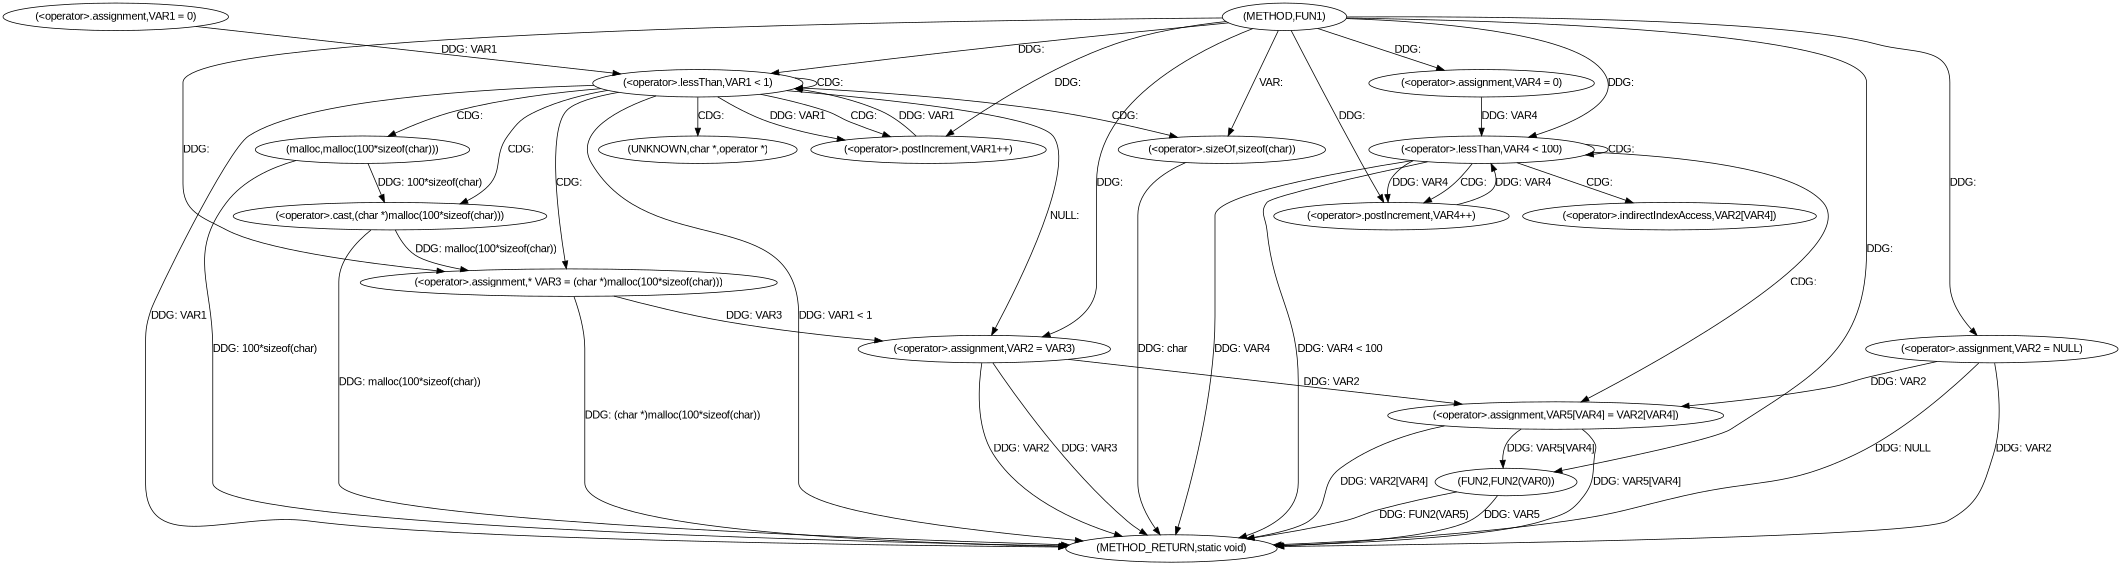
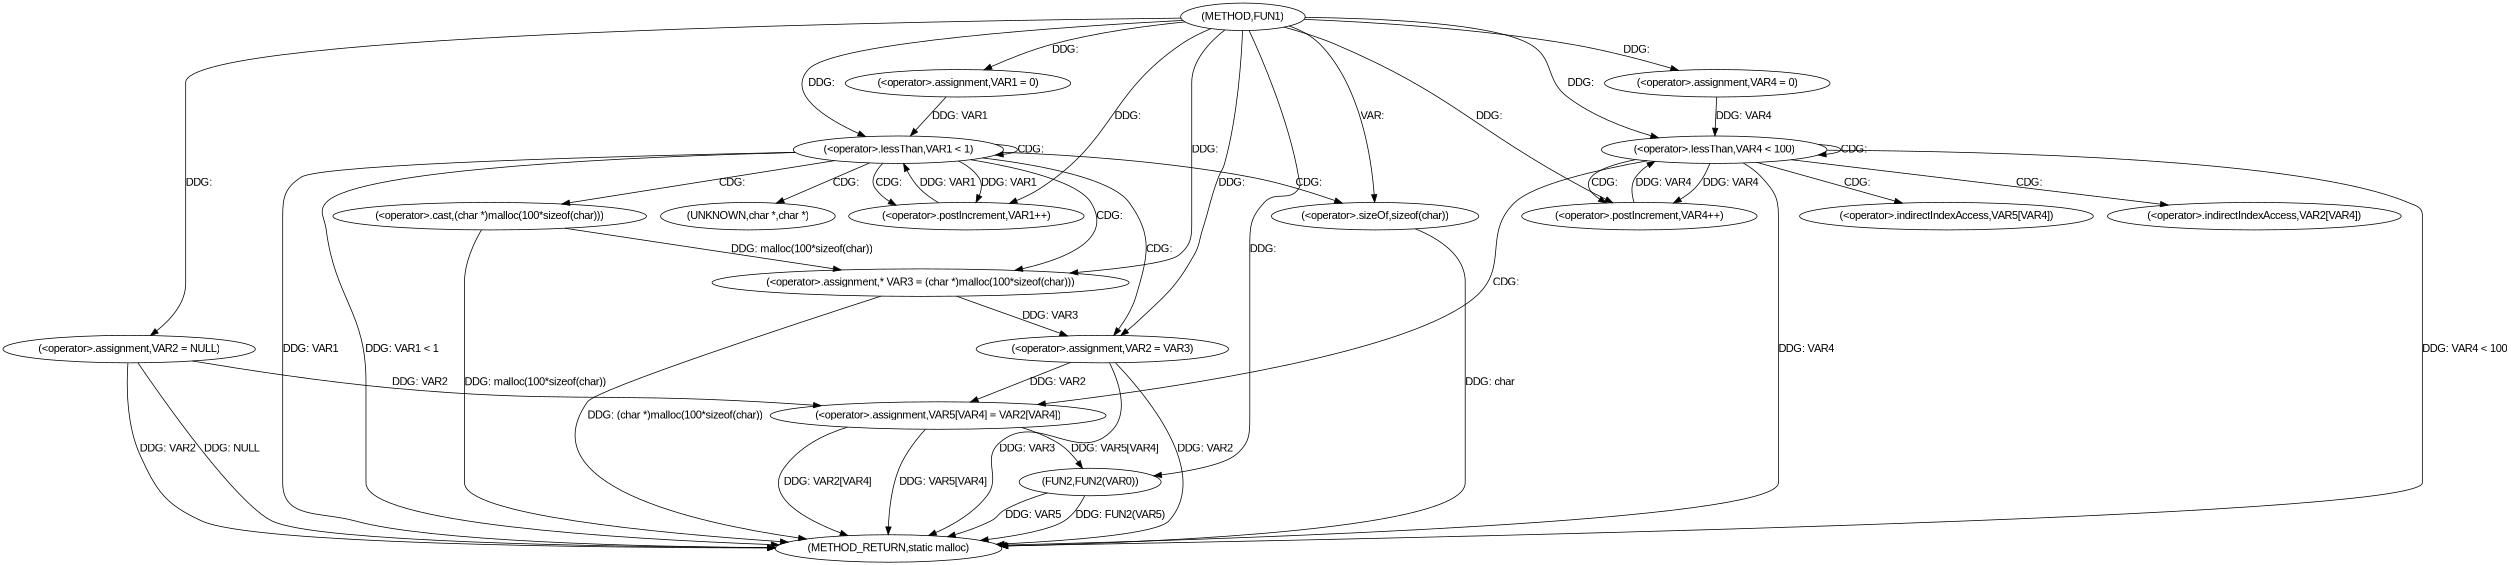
edge "(METHOD,FUN1)" -> "(<operator>.assignment,VAR1 = 0)": added, label "DDG:"
node "(malloc,malloc(100*sizeof(char)))": removed
node "(UNKNOWN,char *,operator *)": label "(UNKNOWN,char *,operator *)" -> "(UNKNOWN,char *,char *)"
edge "(<operator>.lessThan,VAR1 < 1)" -> "(<operator>.assignment,VAR2 = VAR3)": label "NULL: " -> "CDG: "
node "(<operator>.indirectIndexAccess,VAR5[VAR4])": added
node "(METHOD_RETURN,static void)": label "(METHOD_RETURN,static void)" -> "(METHOD_RETURN,static malloc)"
